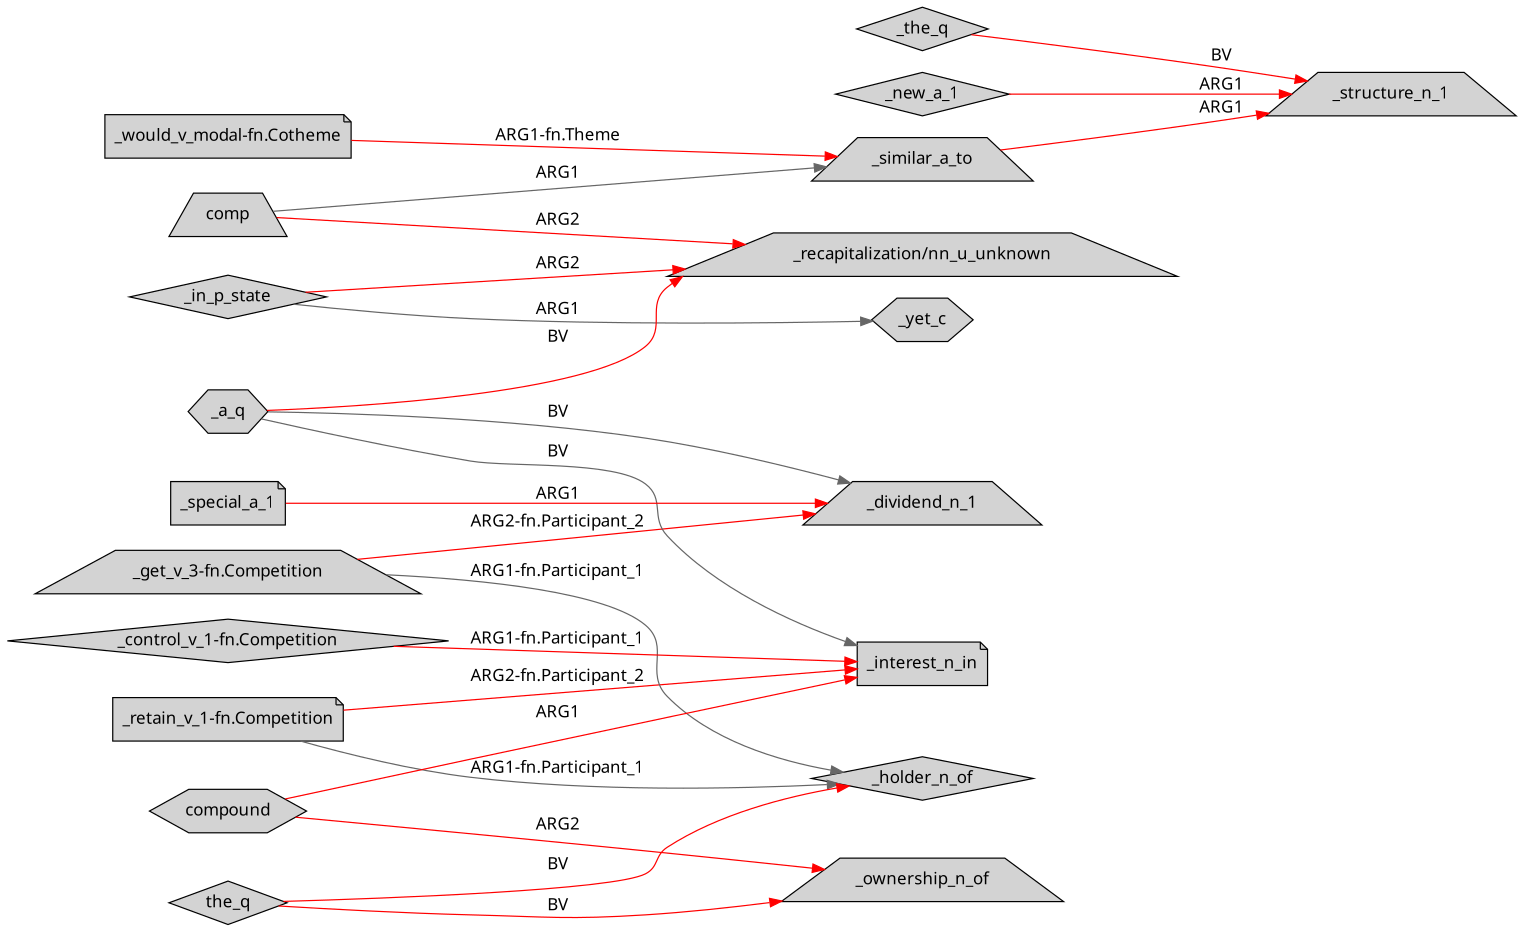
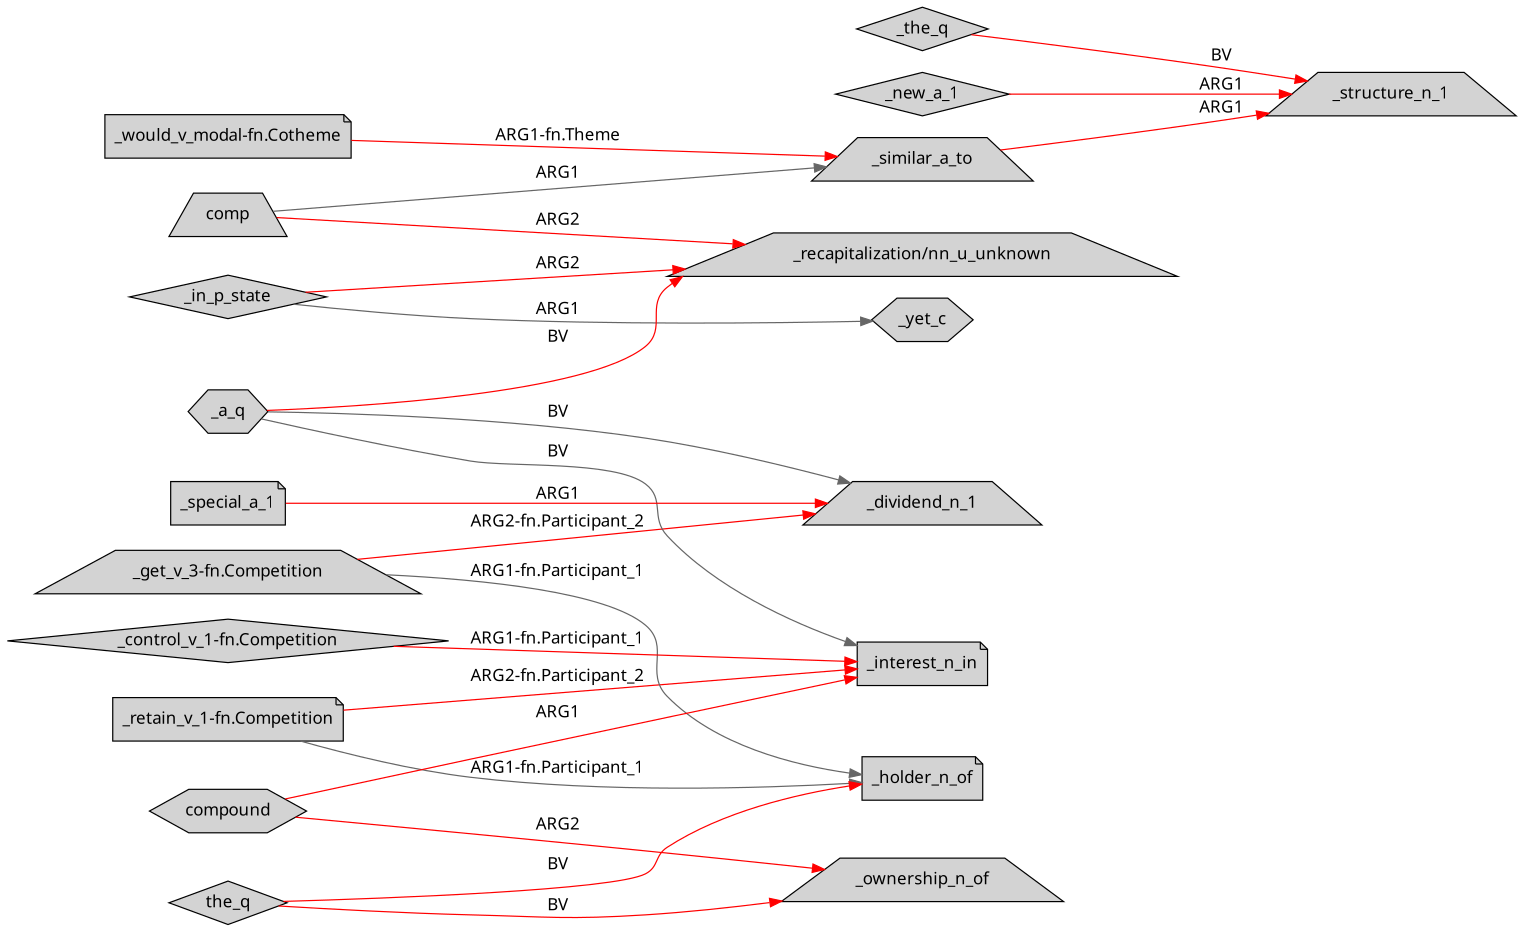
node "_holder_n_of": shape diamond -> note
